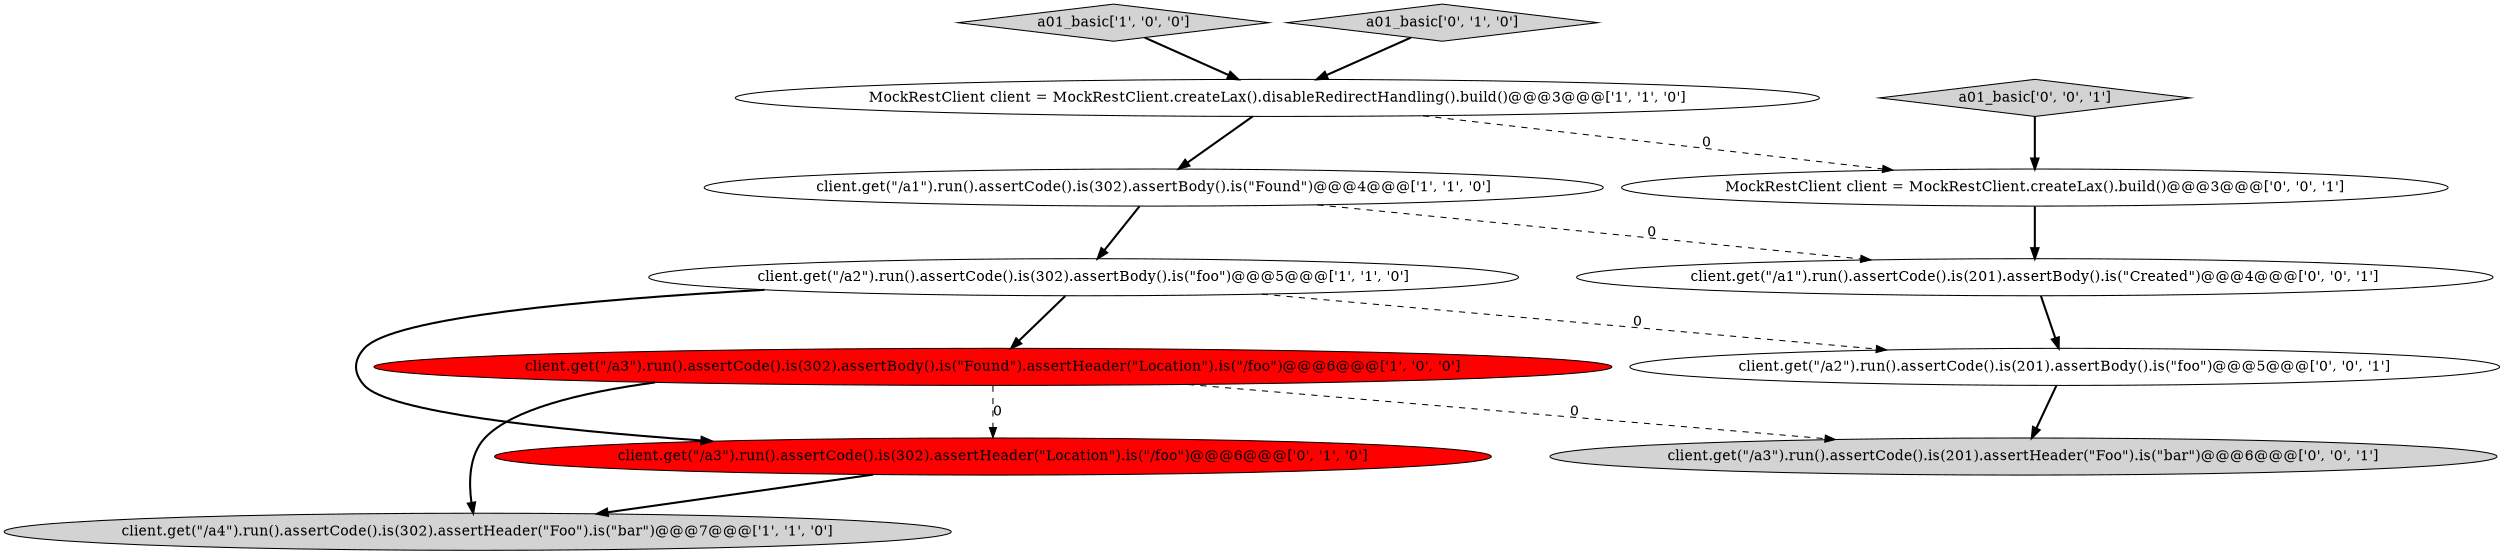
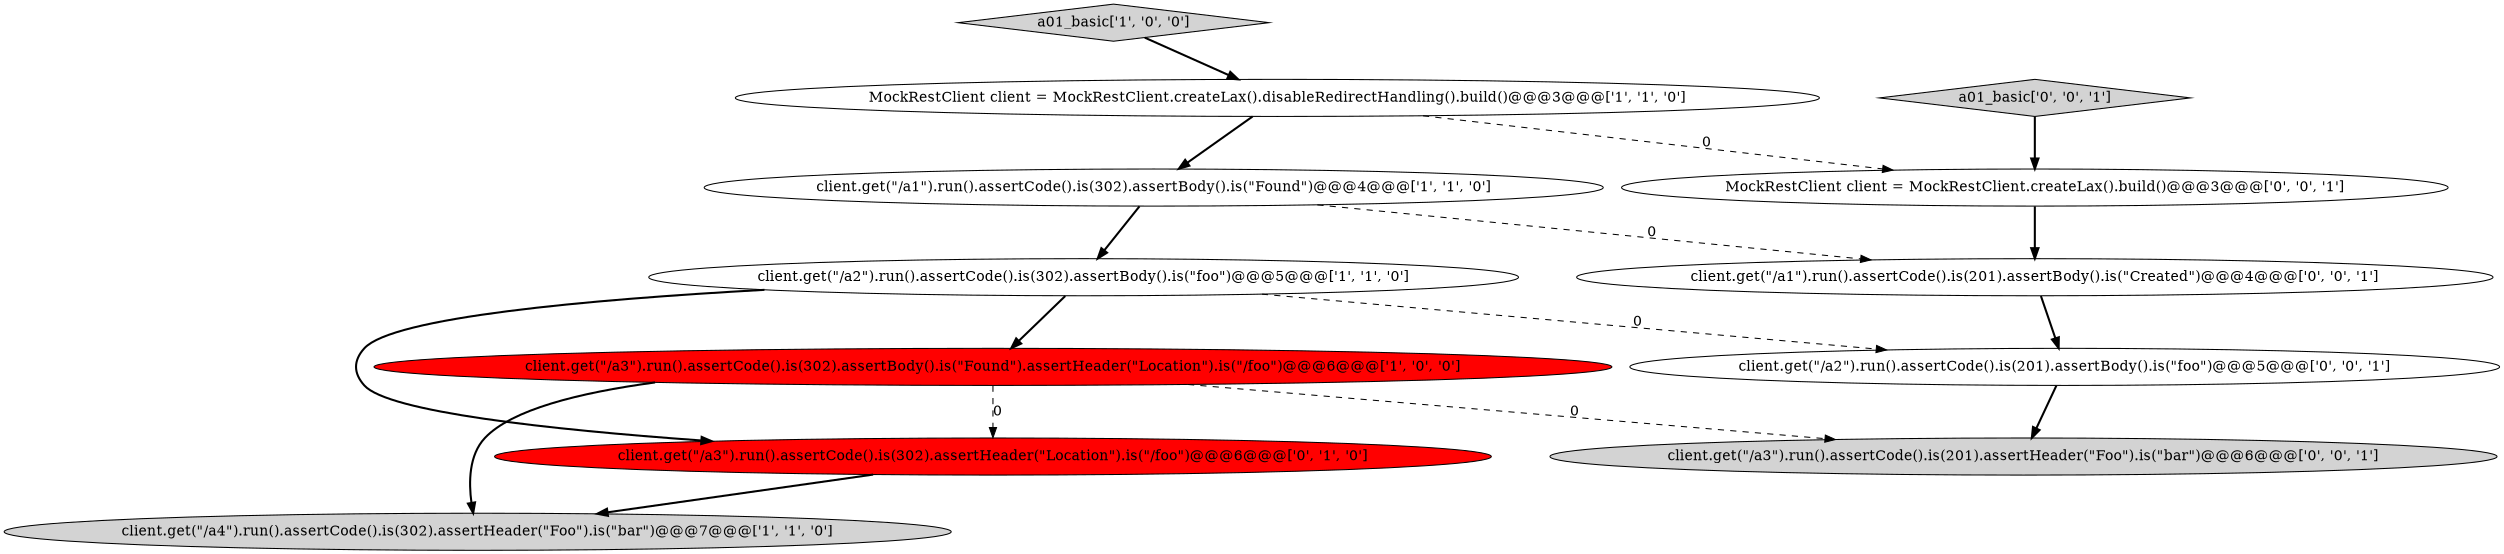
node "a01_basic['0', '1', '0']": removed
